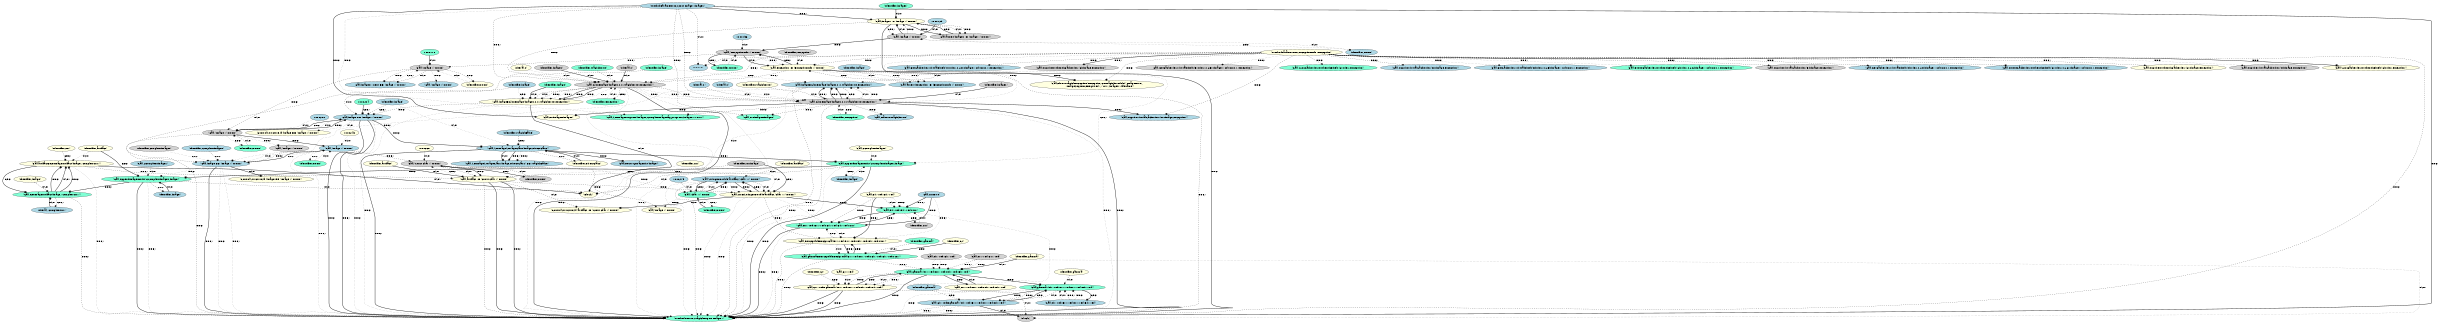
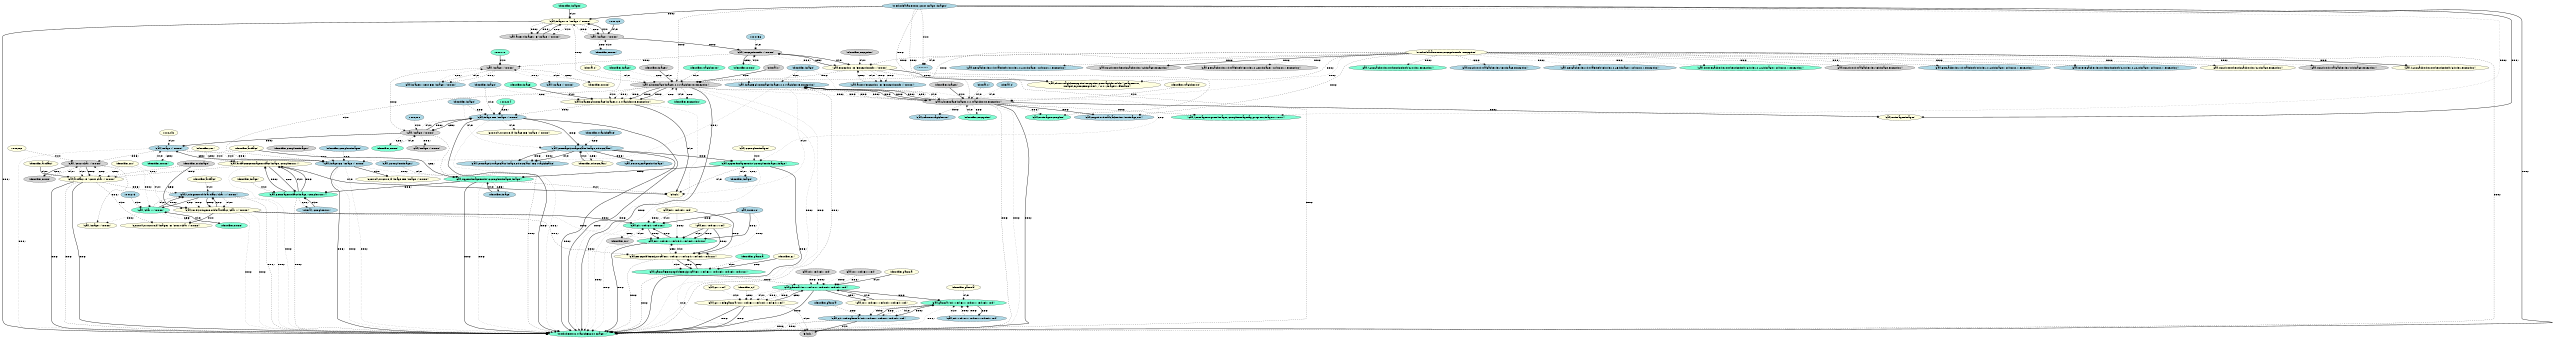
node "(Call,Br_image=images)": label "(Call,Br_image=images)" -> "(Call,Br_image=complex)"
node "(Call,AcquireVirtualCacheView(Ar_image,exception))": label "(Call,AcquireVirtualCacheView(Ar_image,exception))" -> "(Call,AcquireVirtualCacheView(Ar_image,snr))"
edge "(Call,artifact != (const char *) NULL)" -> "(Call,snr=StringToDouble(artifact,(char **) NULL))": now "(Call,artifact != (const char *) NULL)" -> "(Call,StringToDouble(artifact,(char **) NULL))"
node "(ControlStructure,if (artifact != (const char *) NULL))": label "(ControlStructure,if (artifact != (const char *) NULL))" -> "(ControlStructure,if (images != (const char *) NULL))"
node "(Call,Br->red*Br->red)": added
edge "(Call,Bi->red*Bi->red+snr)" -> "(Call,Cr->red=gamma*(Ar->red*Br->red+Ai->red*Bi->red))": now "(Call,Bi->red*Bi->red+snr)" -> "(MethodReturn,MagickExport Image *)"
